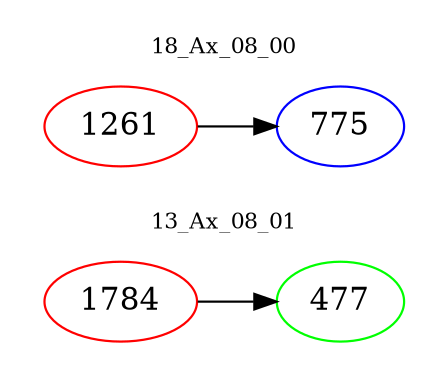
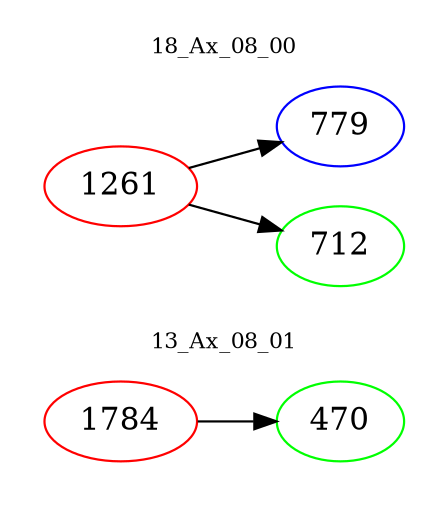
node "775": label "775" -> "779"
node "712": added
node "477": label "477" -> "470"
